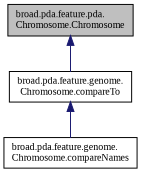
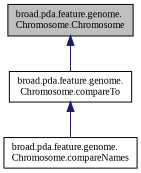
node "broad.pda.feature.pda. Chromosome.Chromosome": label "broad.pda.feature.pda. Chromosome.Chromosome" -> "broad.pda.feature.genome. Chromosome.Chromosome"
